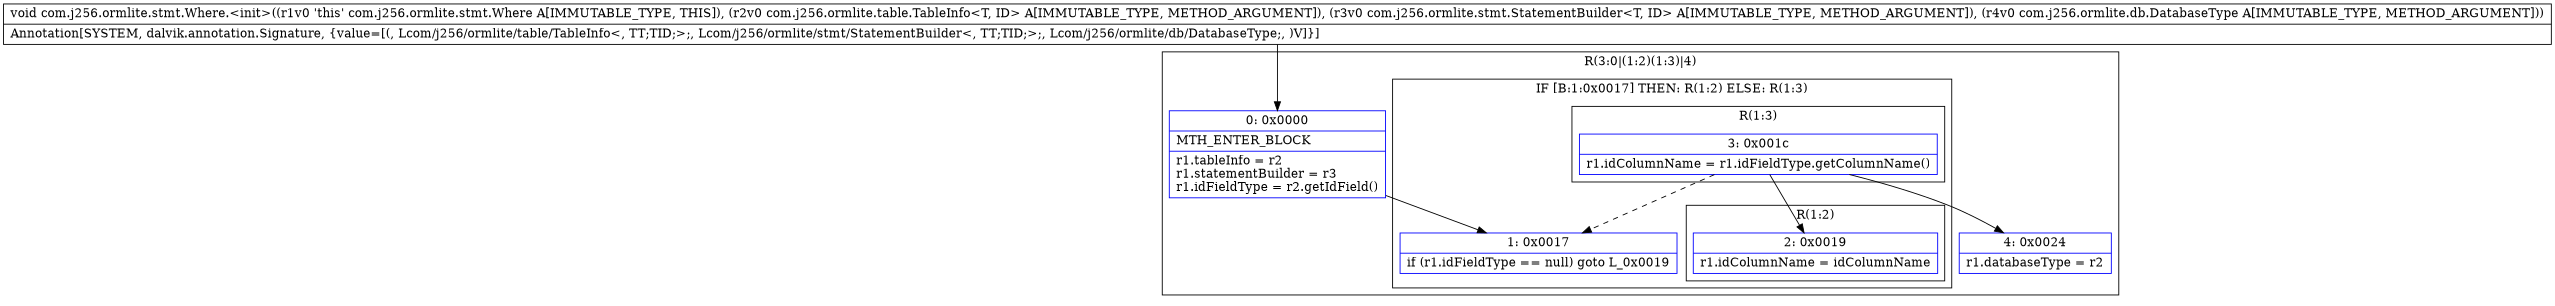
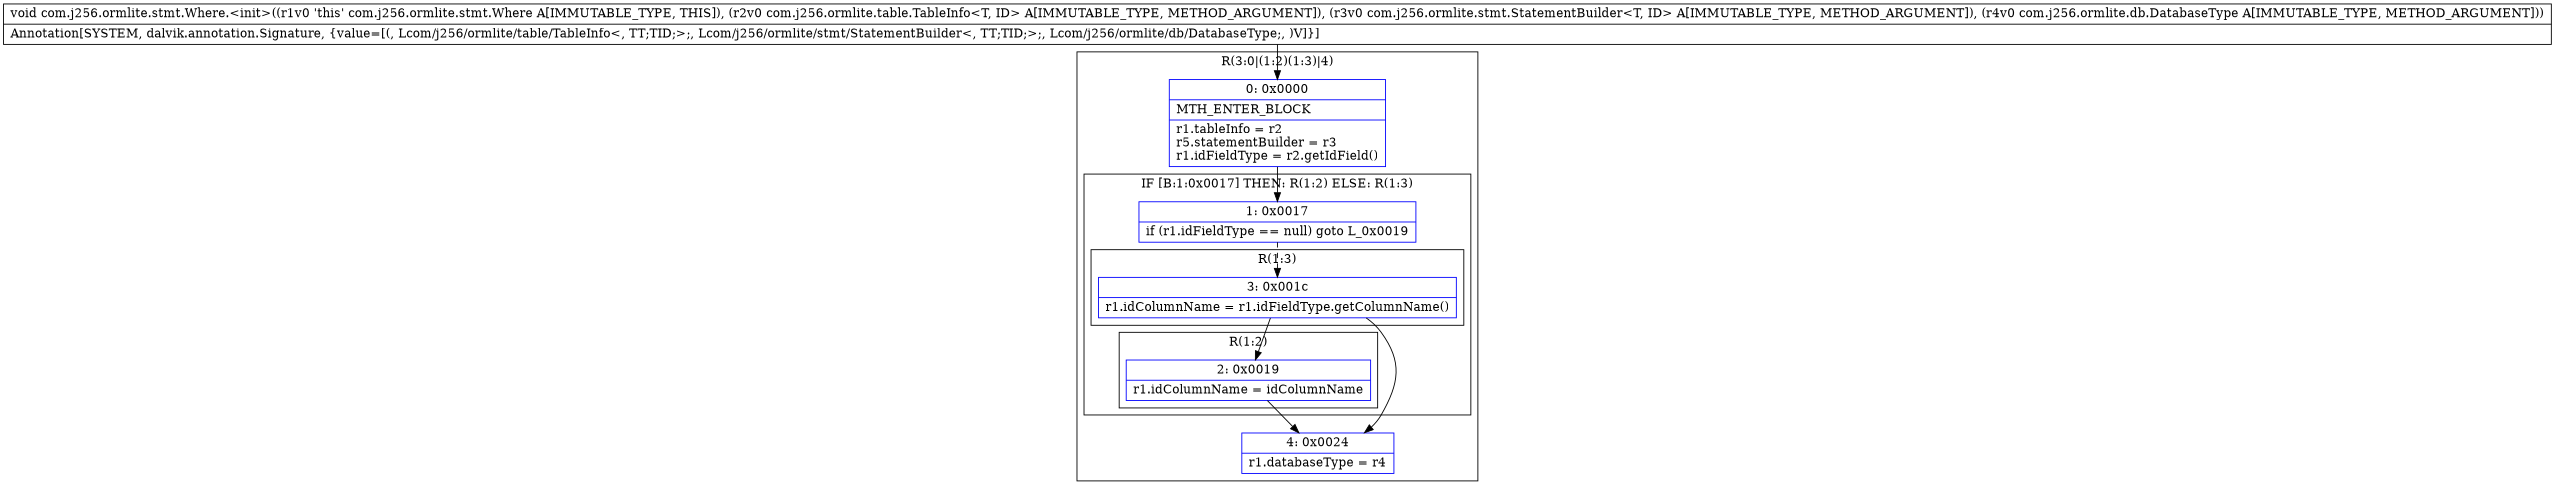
node "0: 0x0000": text "r1.statementBuilder = r3" -> "r5.statementBuilder = r3"
edge "3: 0x001c" -> "1: 0x0017": reversed
node "4: 0x0024": text "r1.databaseType = r2" -> "r1.databaseType = r4"
edge "2: 0x0019" -> "4: 0x0024": added
